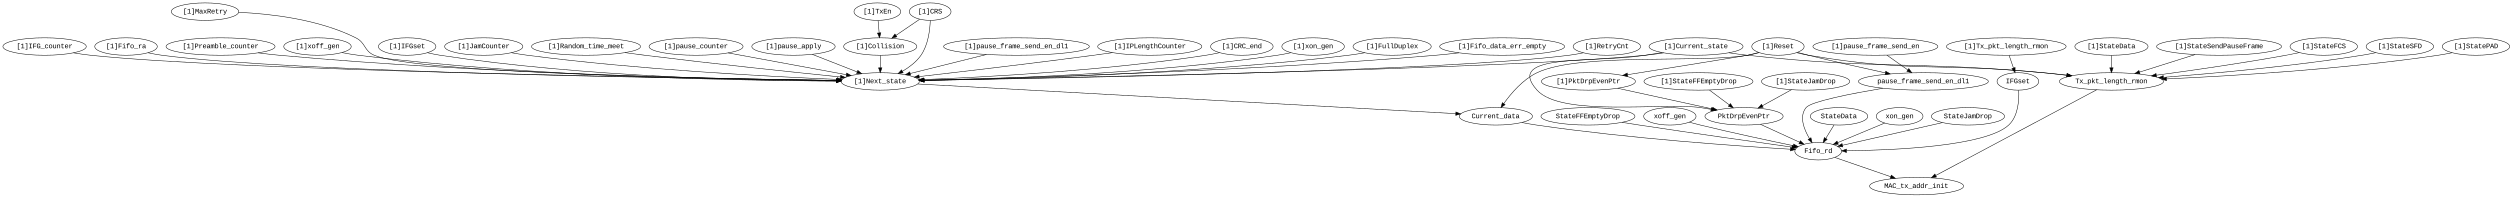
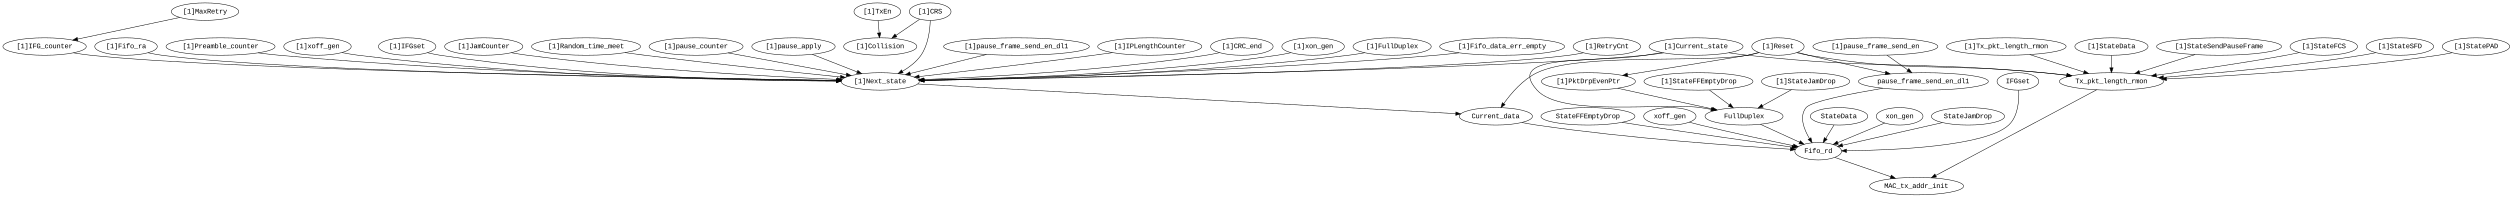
edge "[1]Collision" -> "[1]Next_state": removed
edge "[1]Tx_pkt_length_rmon" -> "IFGset": now "[1]Tx_pkt_length_rmon" -> "Tx_pkt_length_rmon"
edge "[1]MaxRetry" -> "[1]Next_state": now "[1]MaxRetry" -> "[1]IFG_counter"
node "PktDrpEvenPtr": label "PktDrpEvenPtr" -> "FullDuplex"
